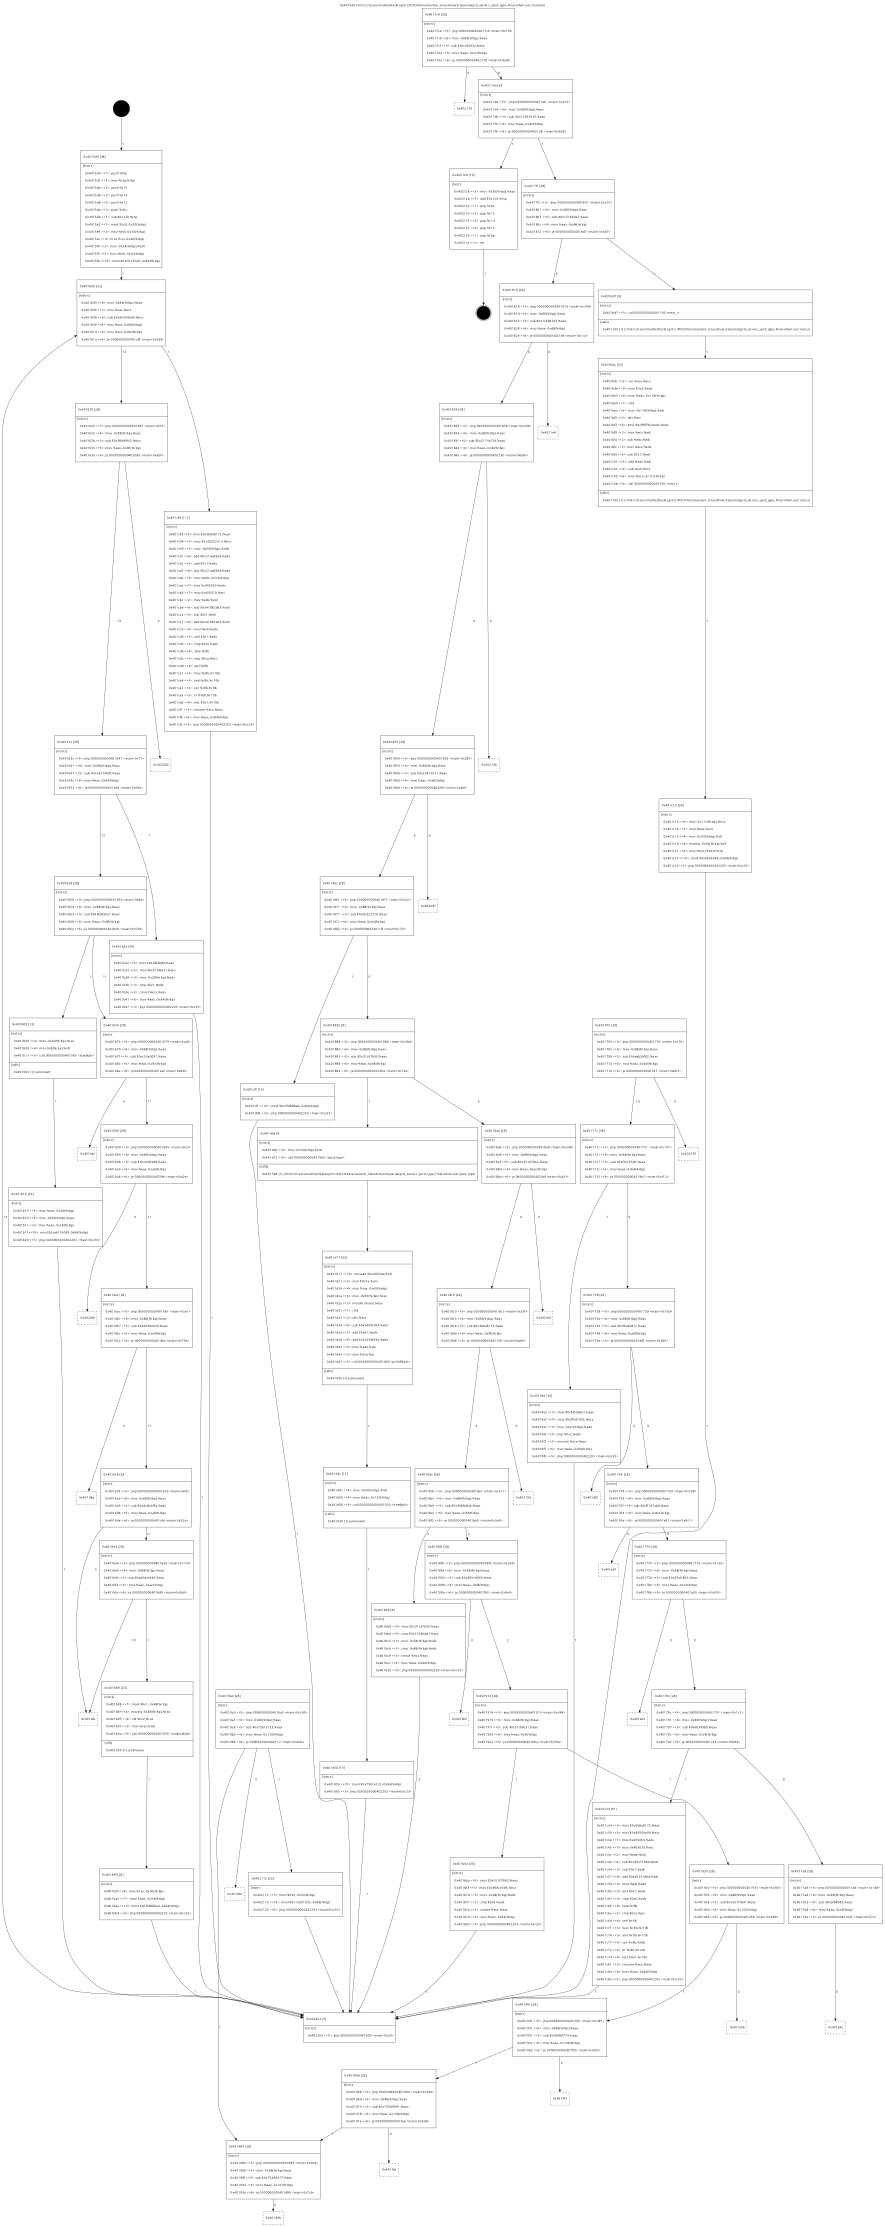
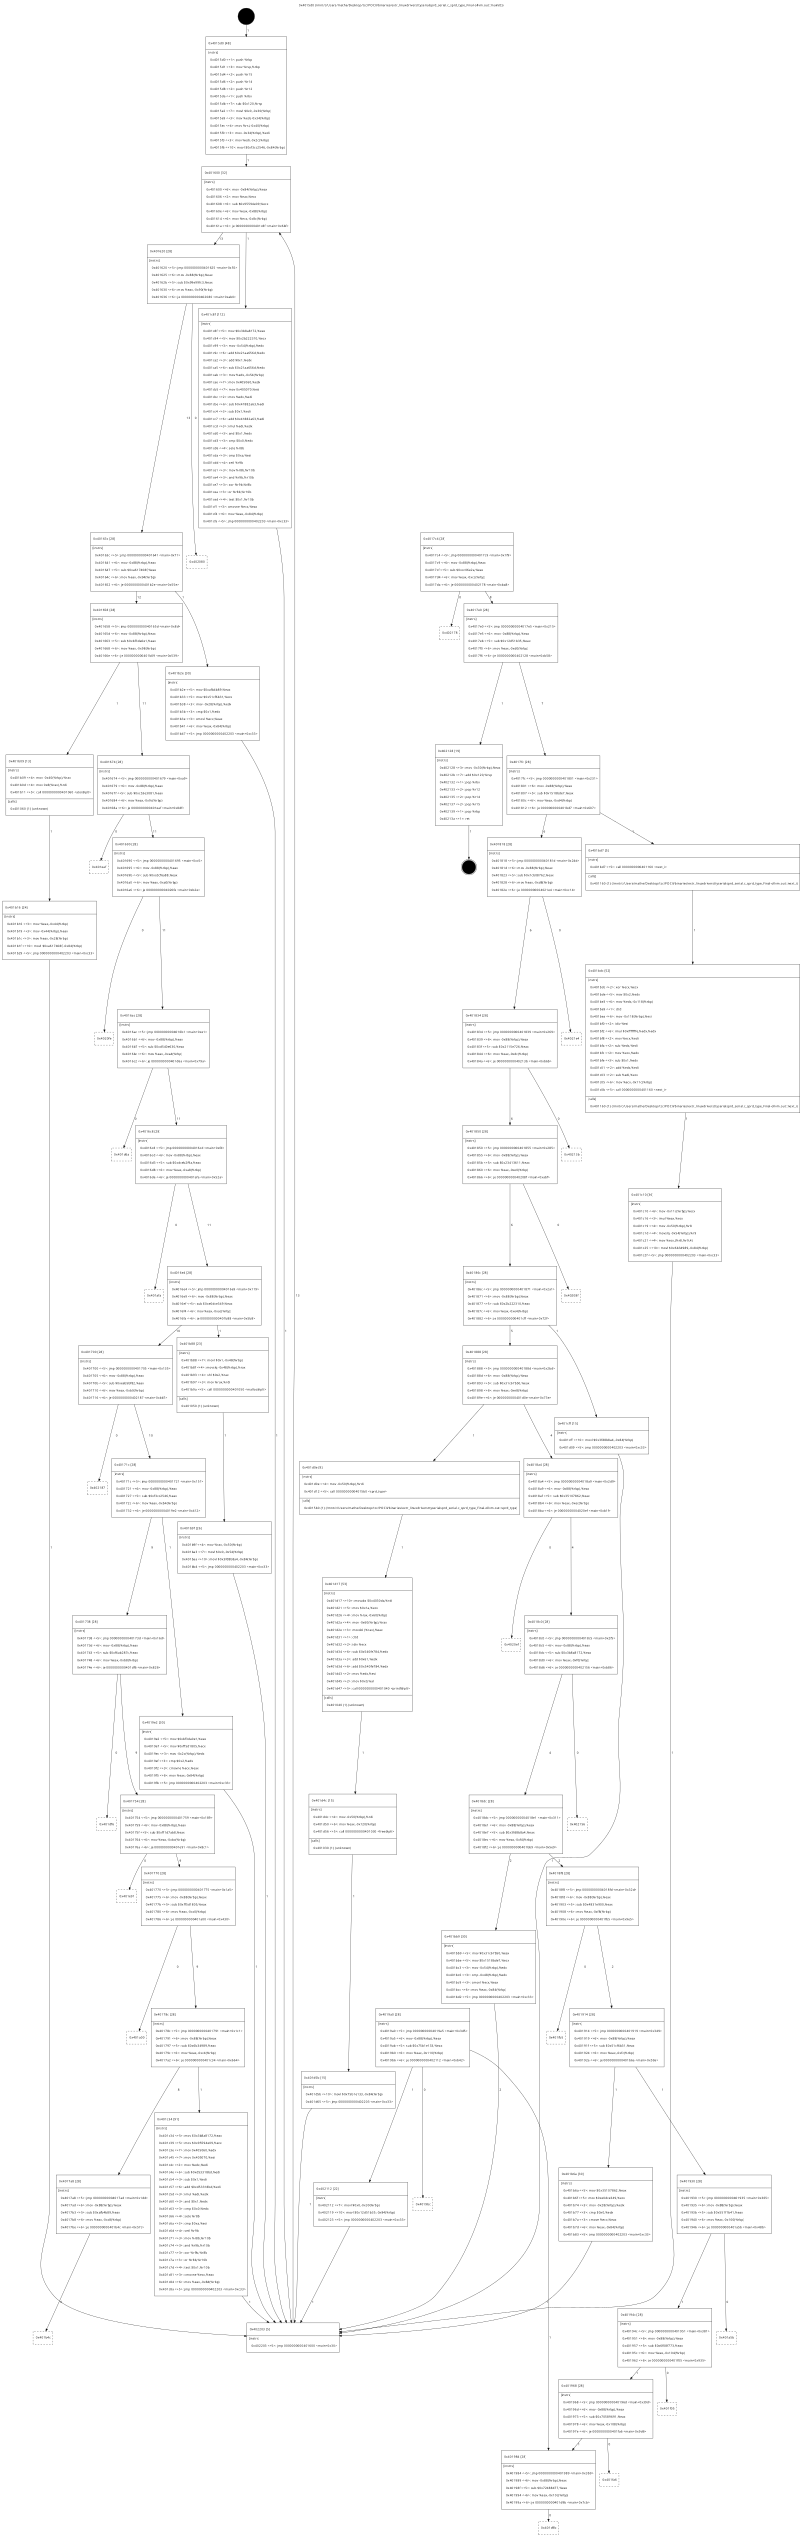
edge "0x4016e4 [28]" -> "0x401afa": now "0x4016e4 [28]" -> "0x401700 [28]"
